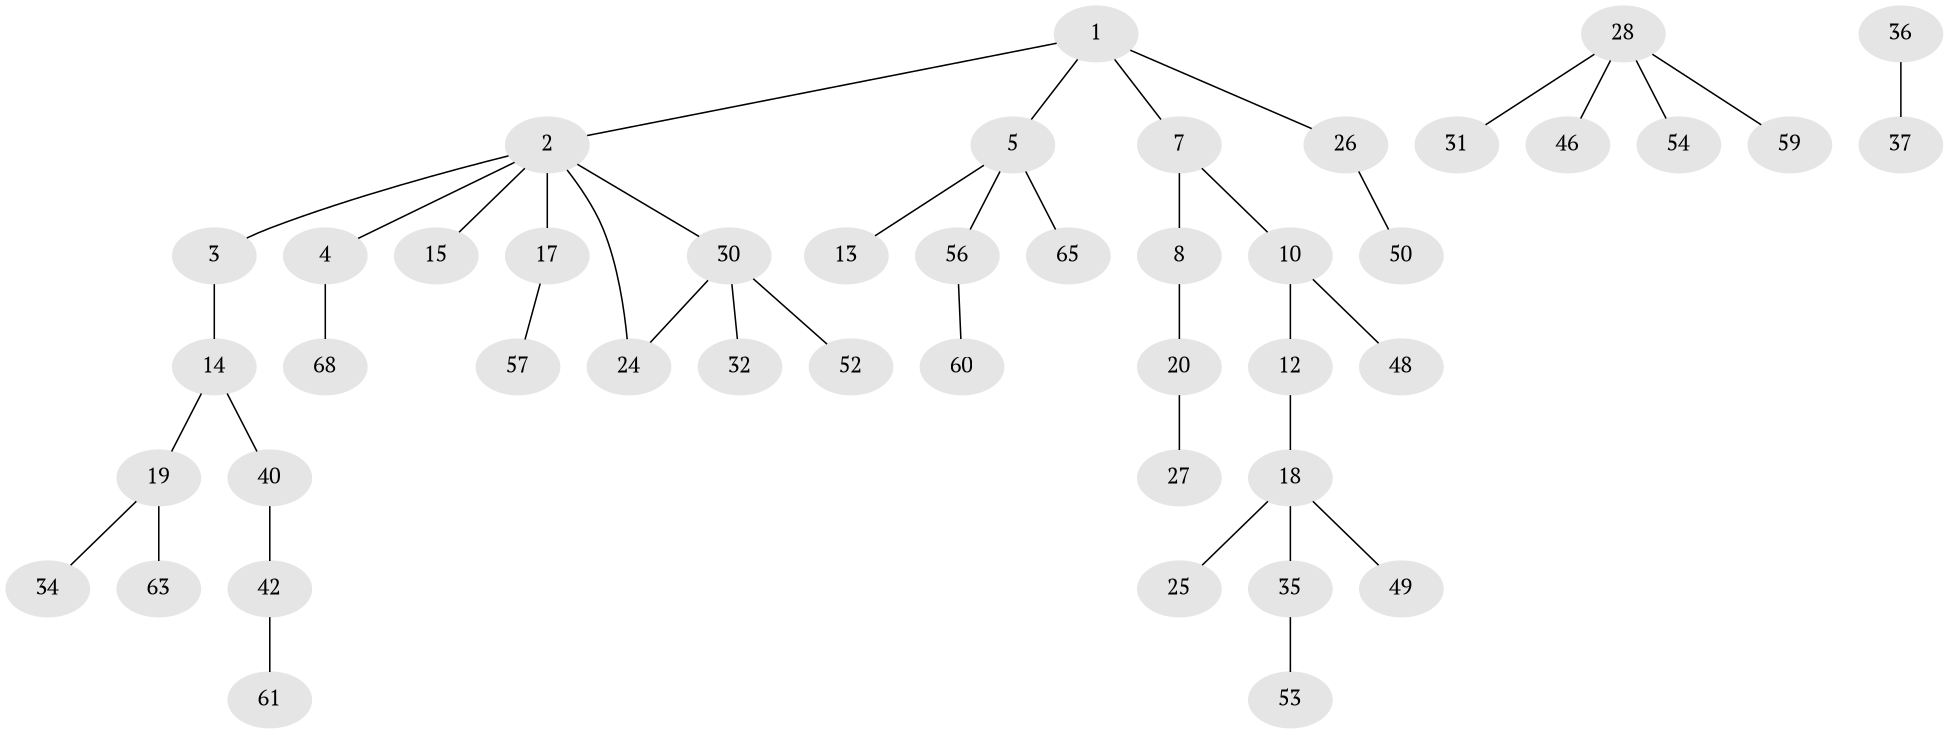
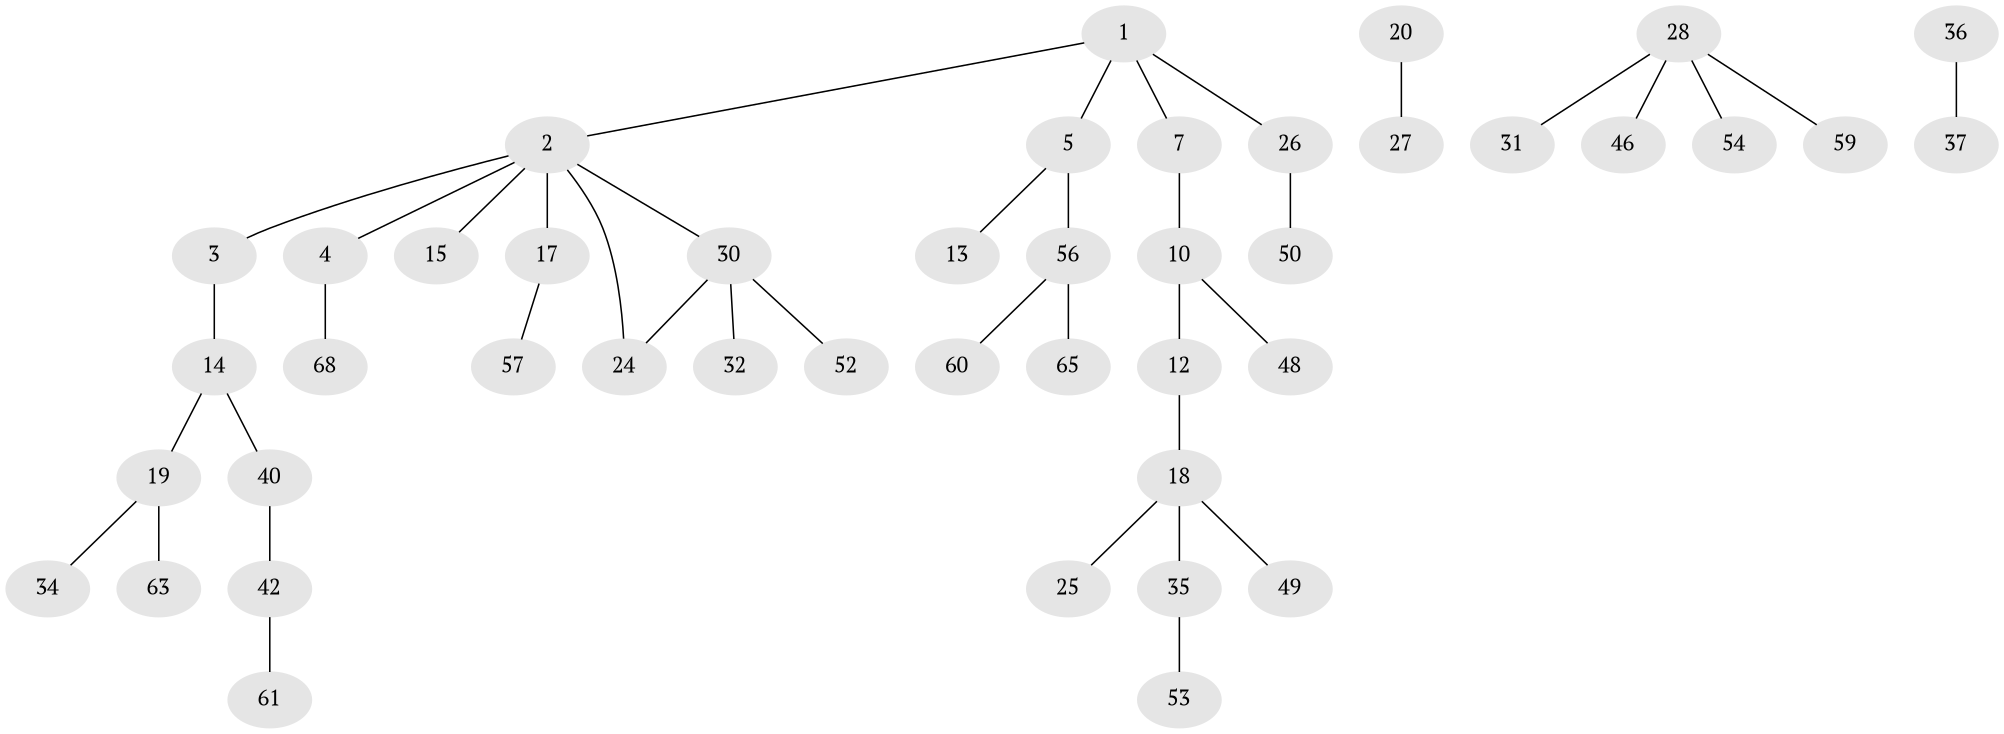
edge "5" -- "65": now "56" -- "65"
node "8": removed
